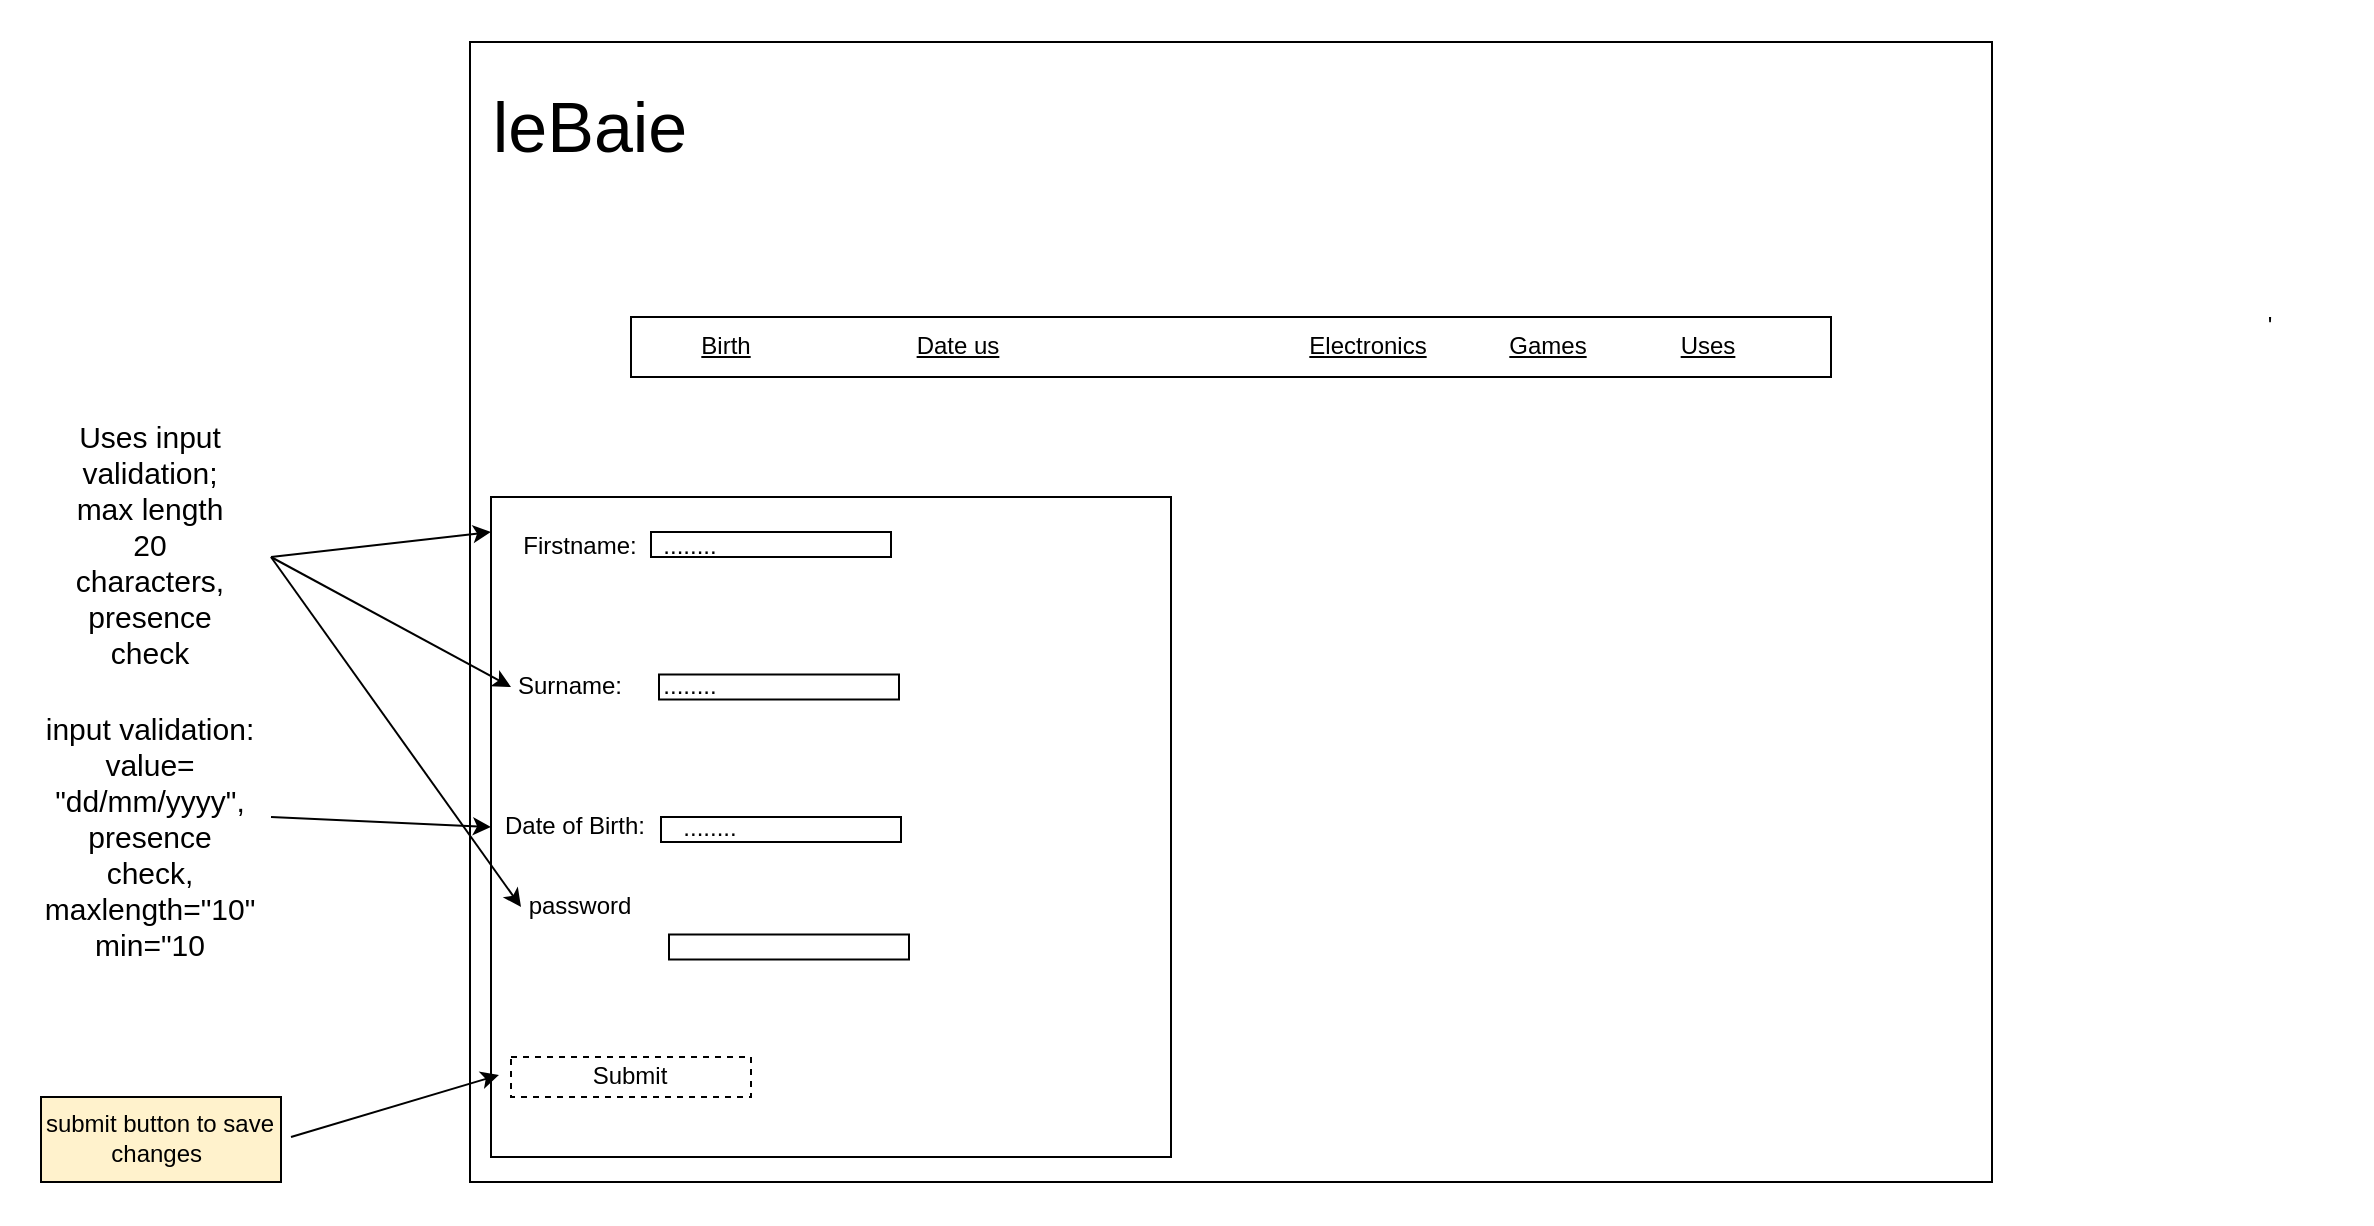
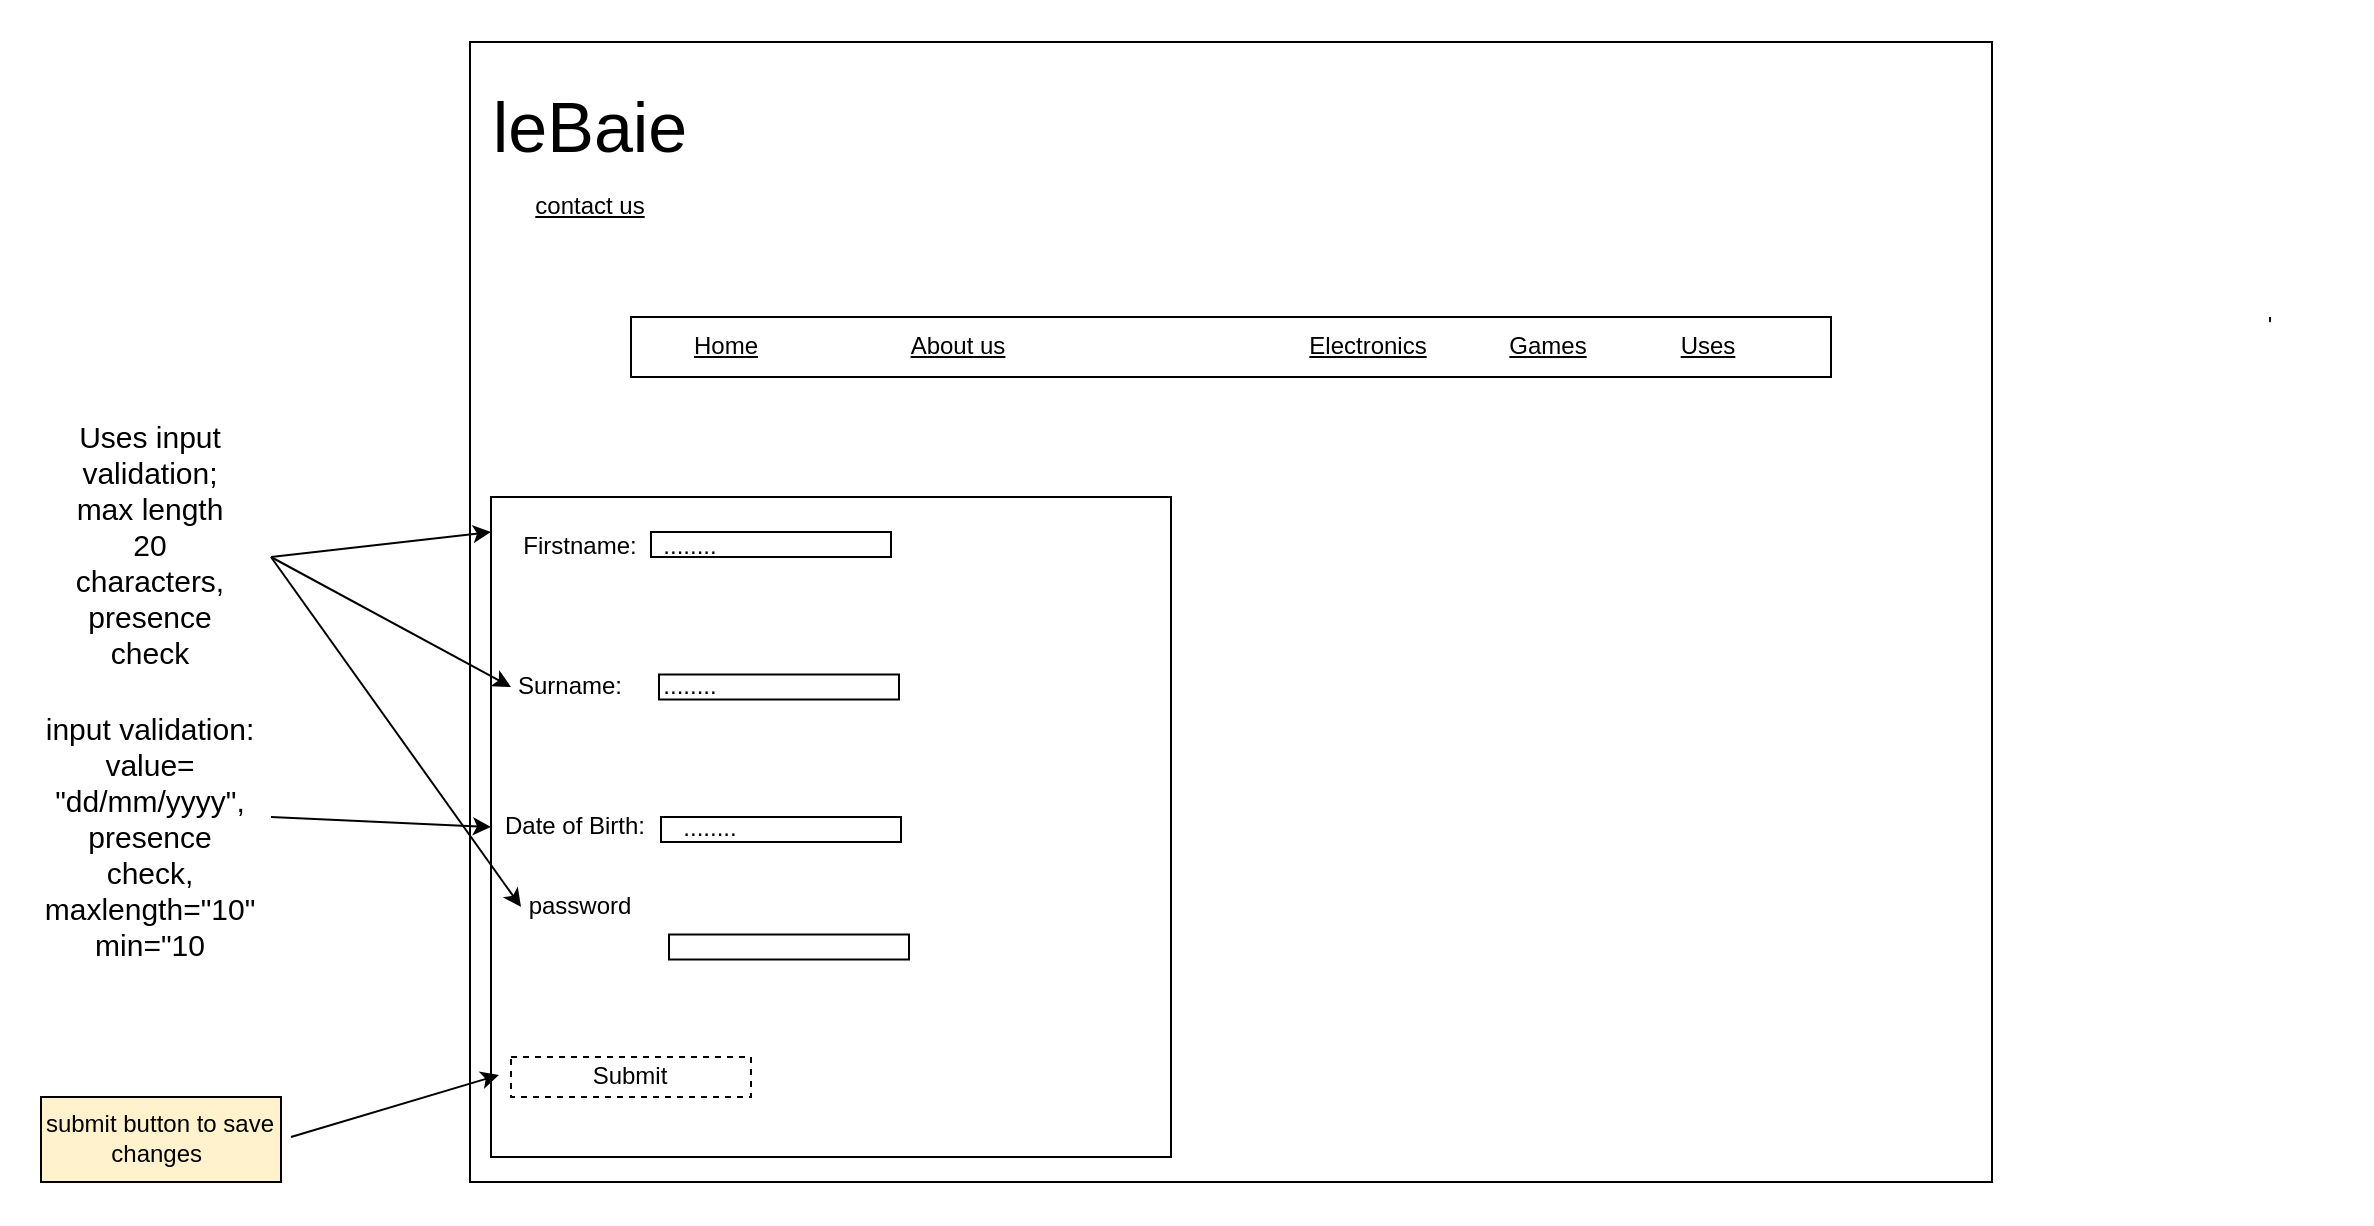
node "contact us": added
node "Birth": label "Birth" -> "Home"
node "Date us": label "Date us" -> "About us"
